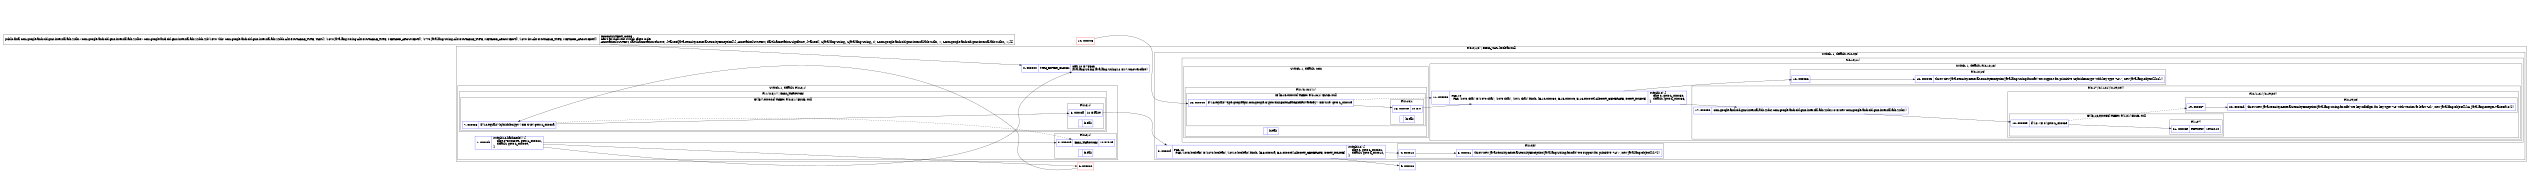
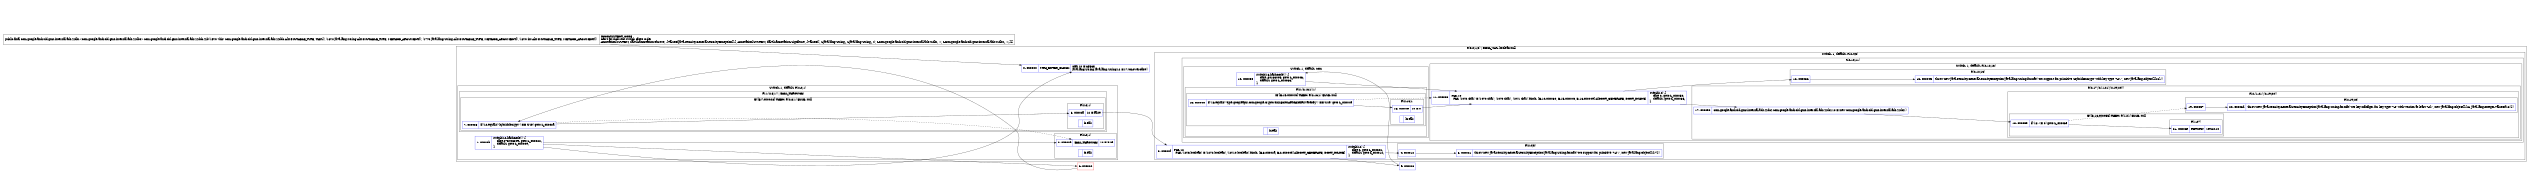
node "14: 0x0046": removed
node "0: 0x0000": text "char r0 = 75535" -> "char r0 = 65535"
node "10: 0x0030": added
